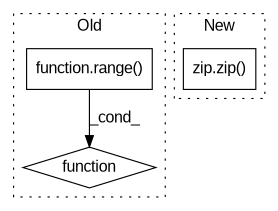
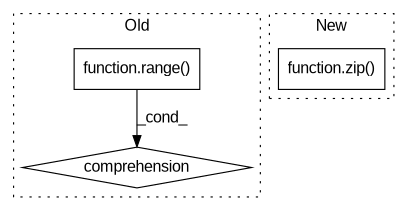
node "zip.zip()": label "zip.zip()" -> "function.zip()"
node "function": label "function" -> "comprehension"
